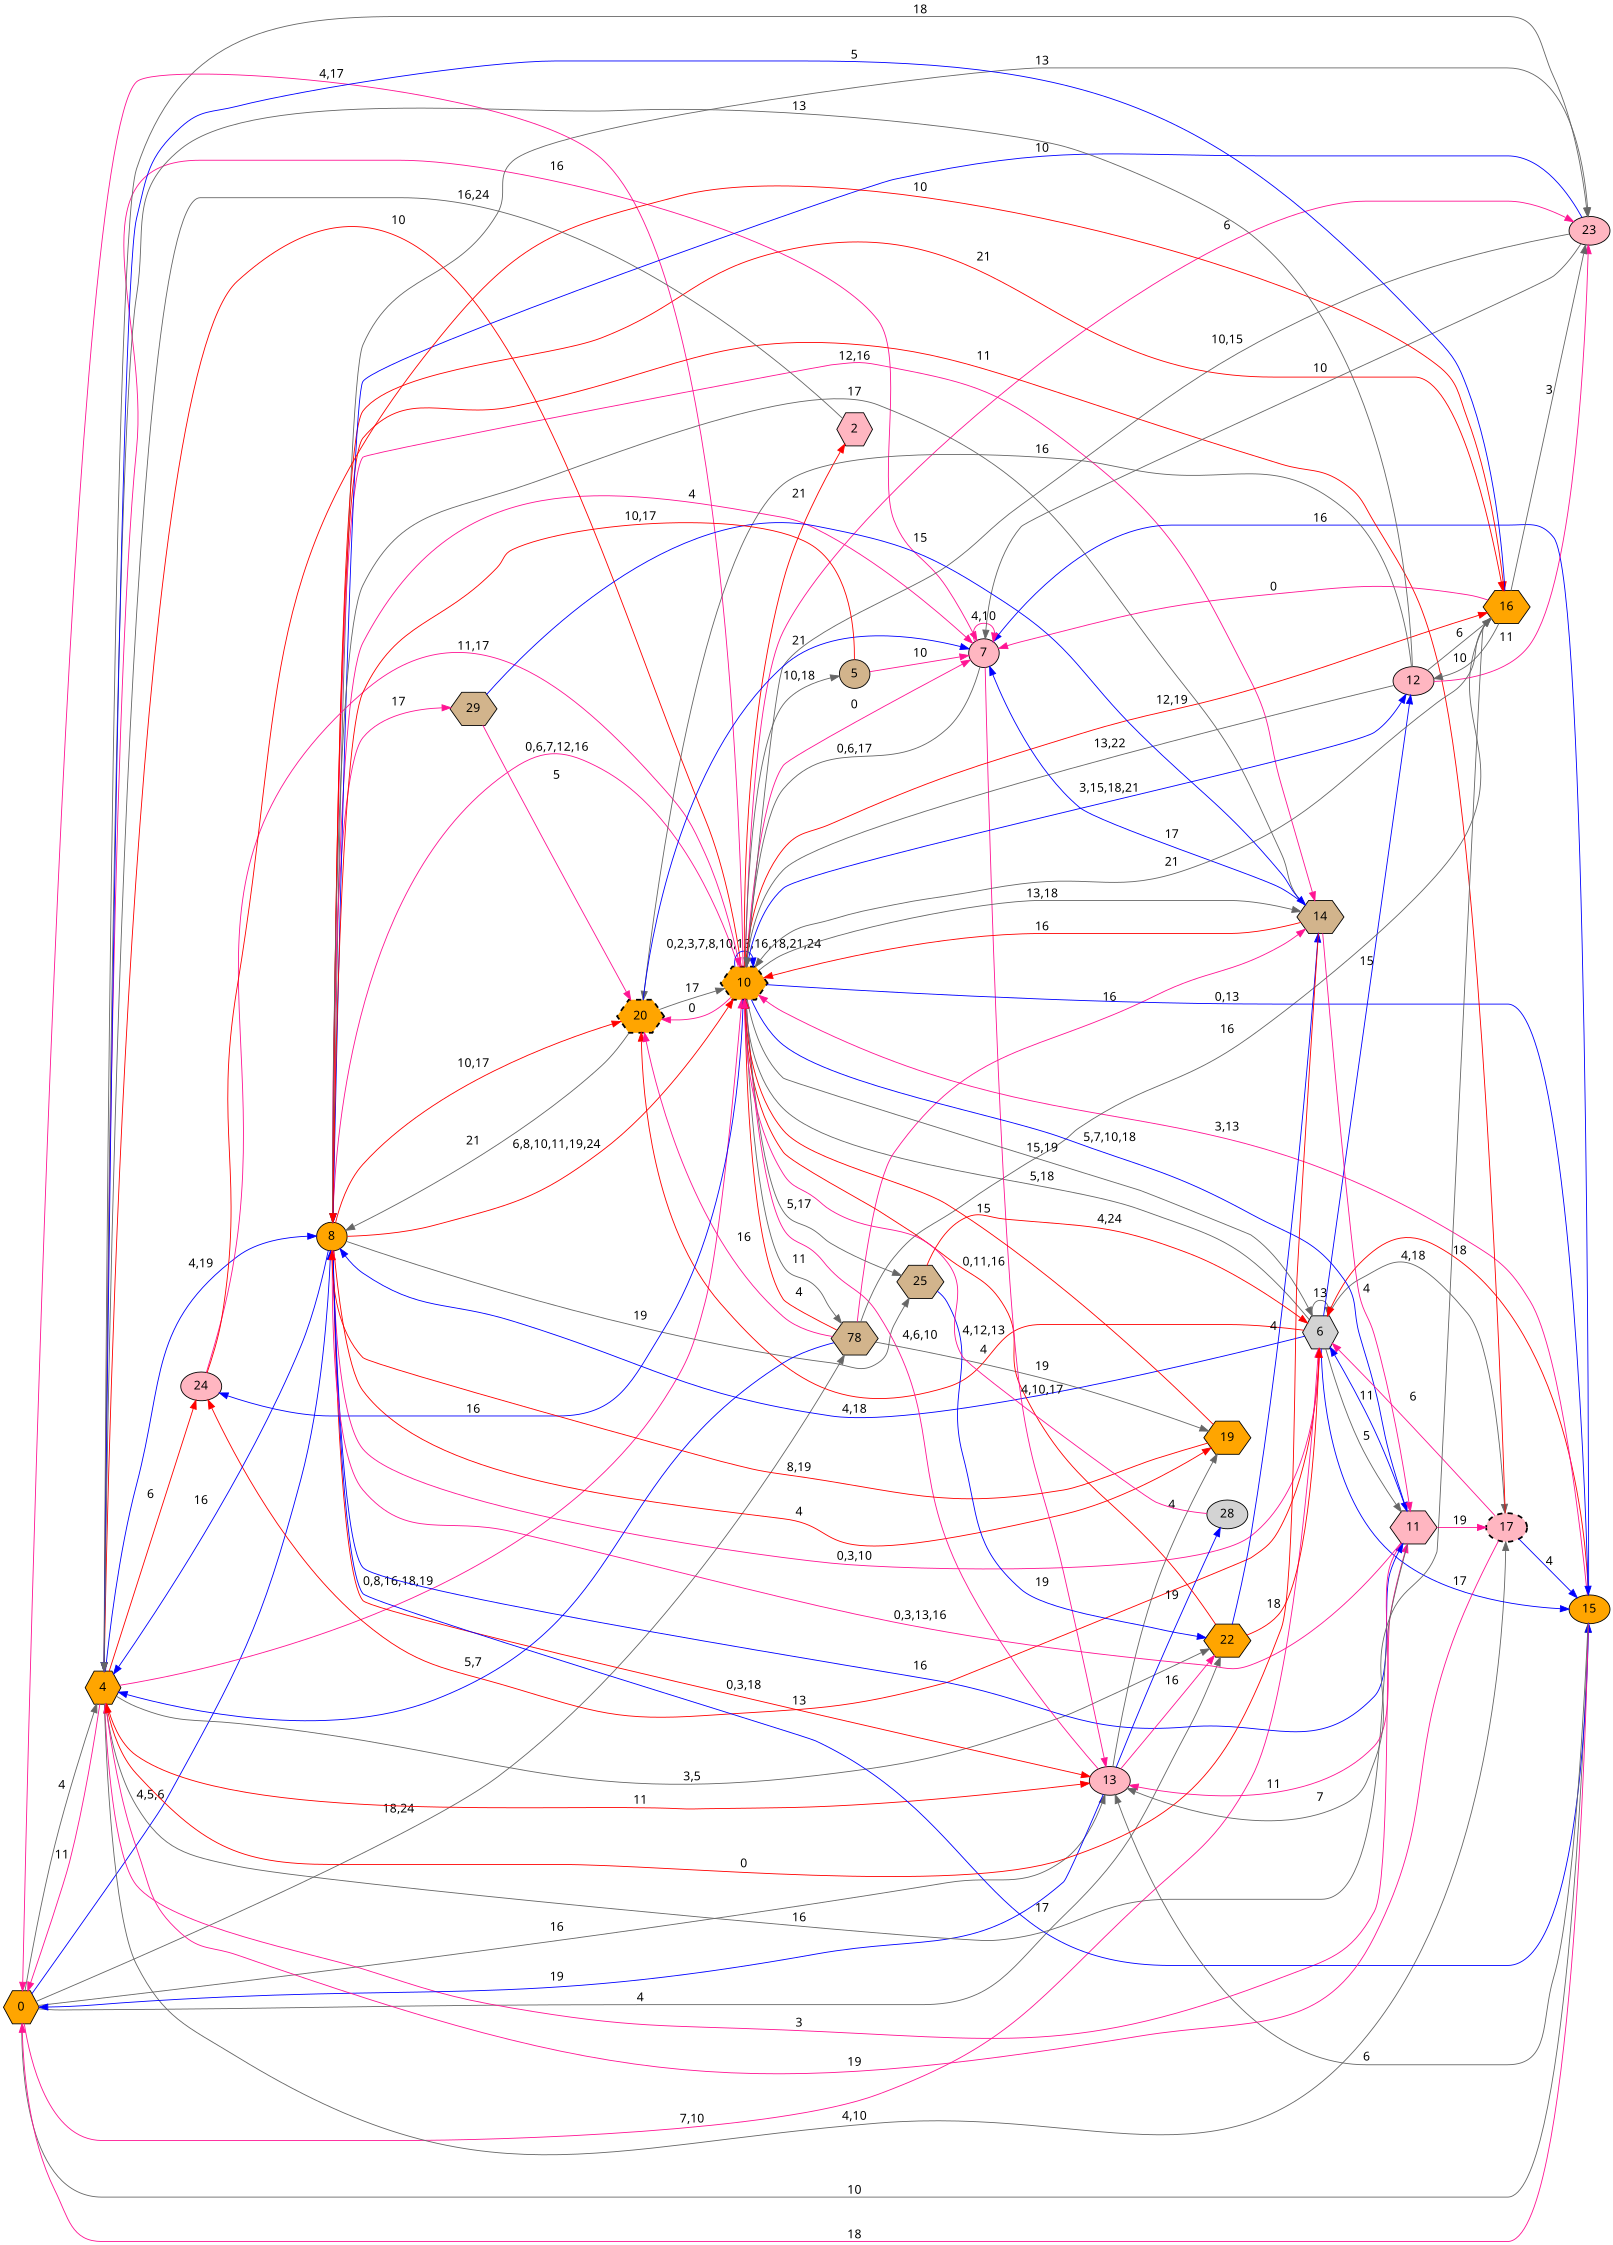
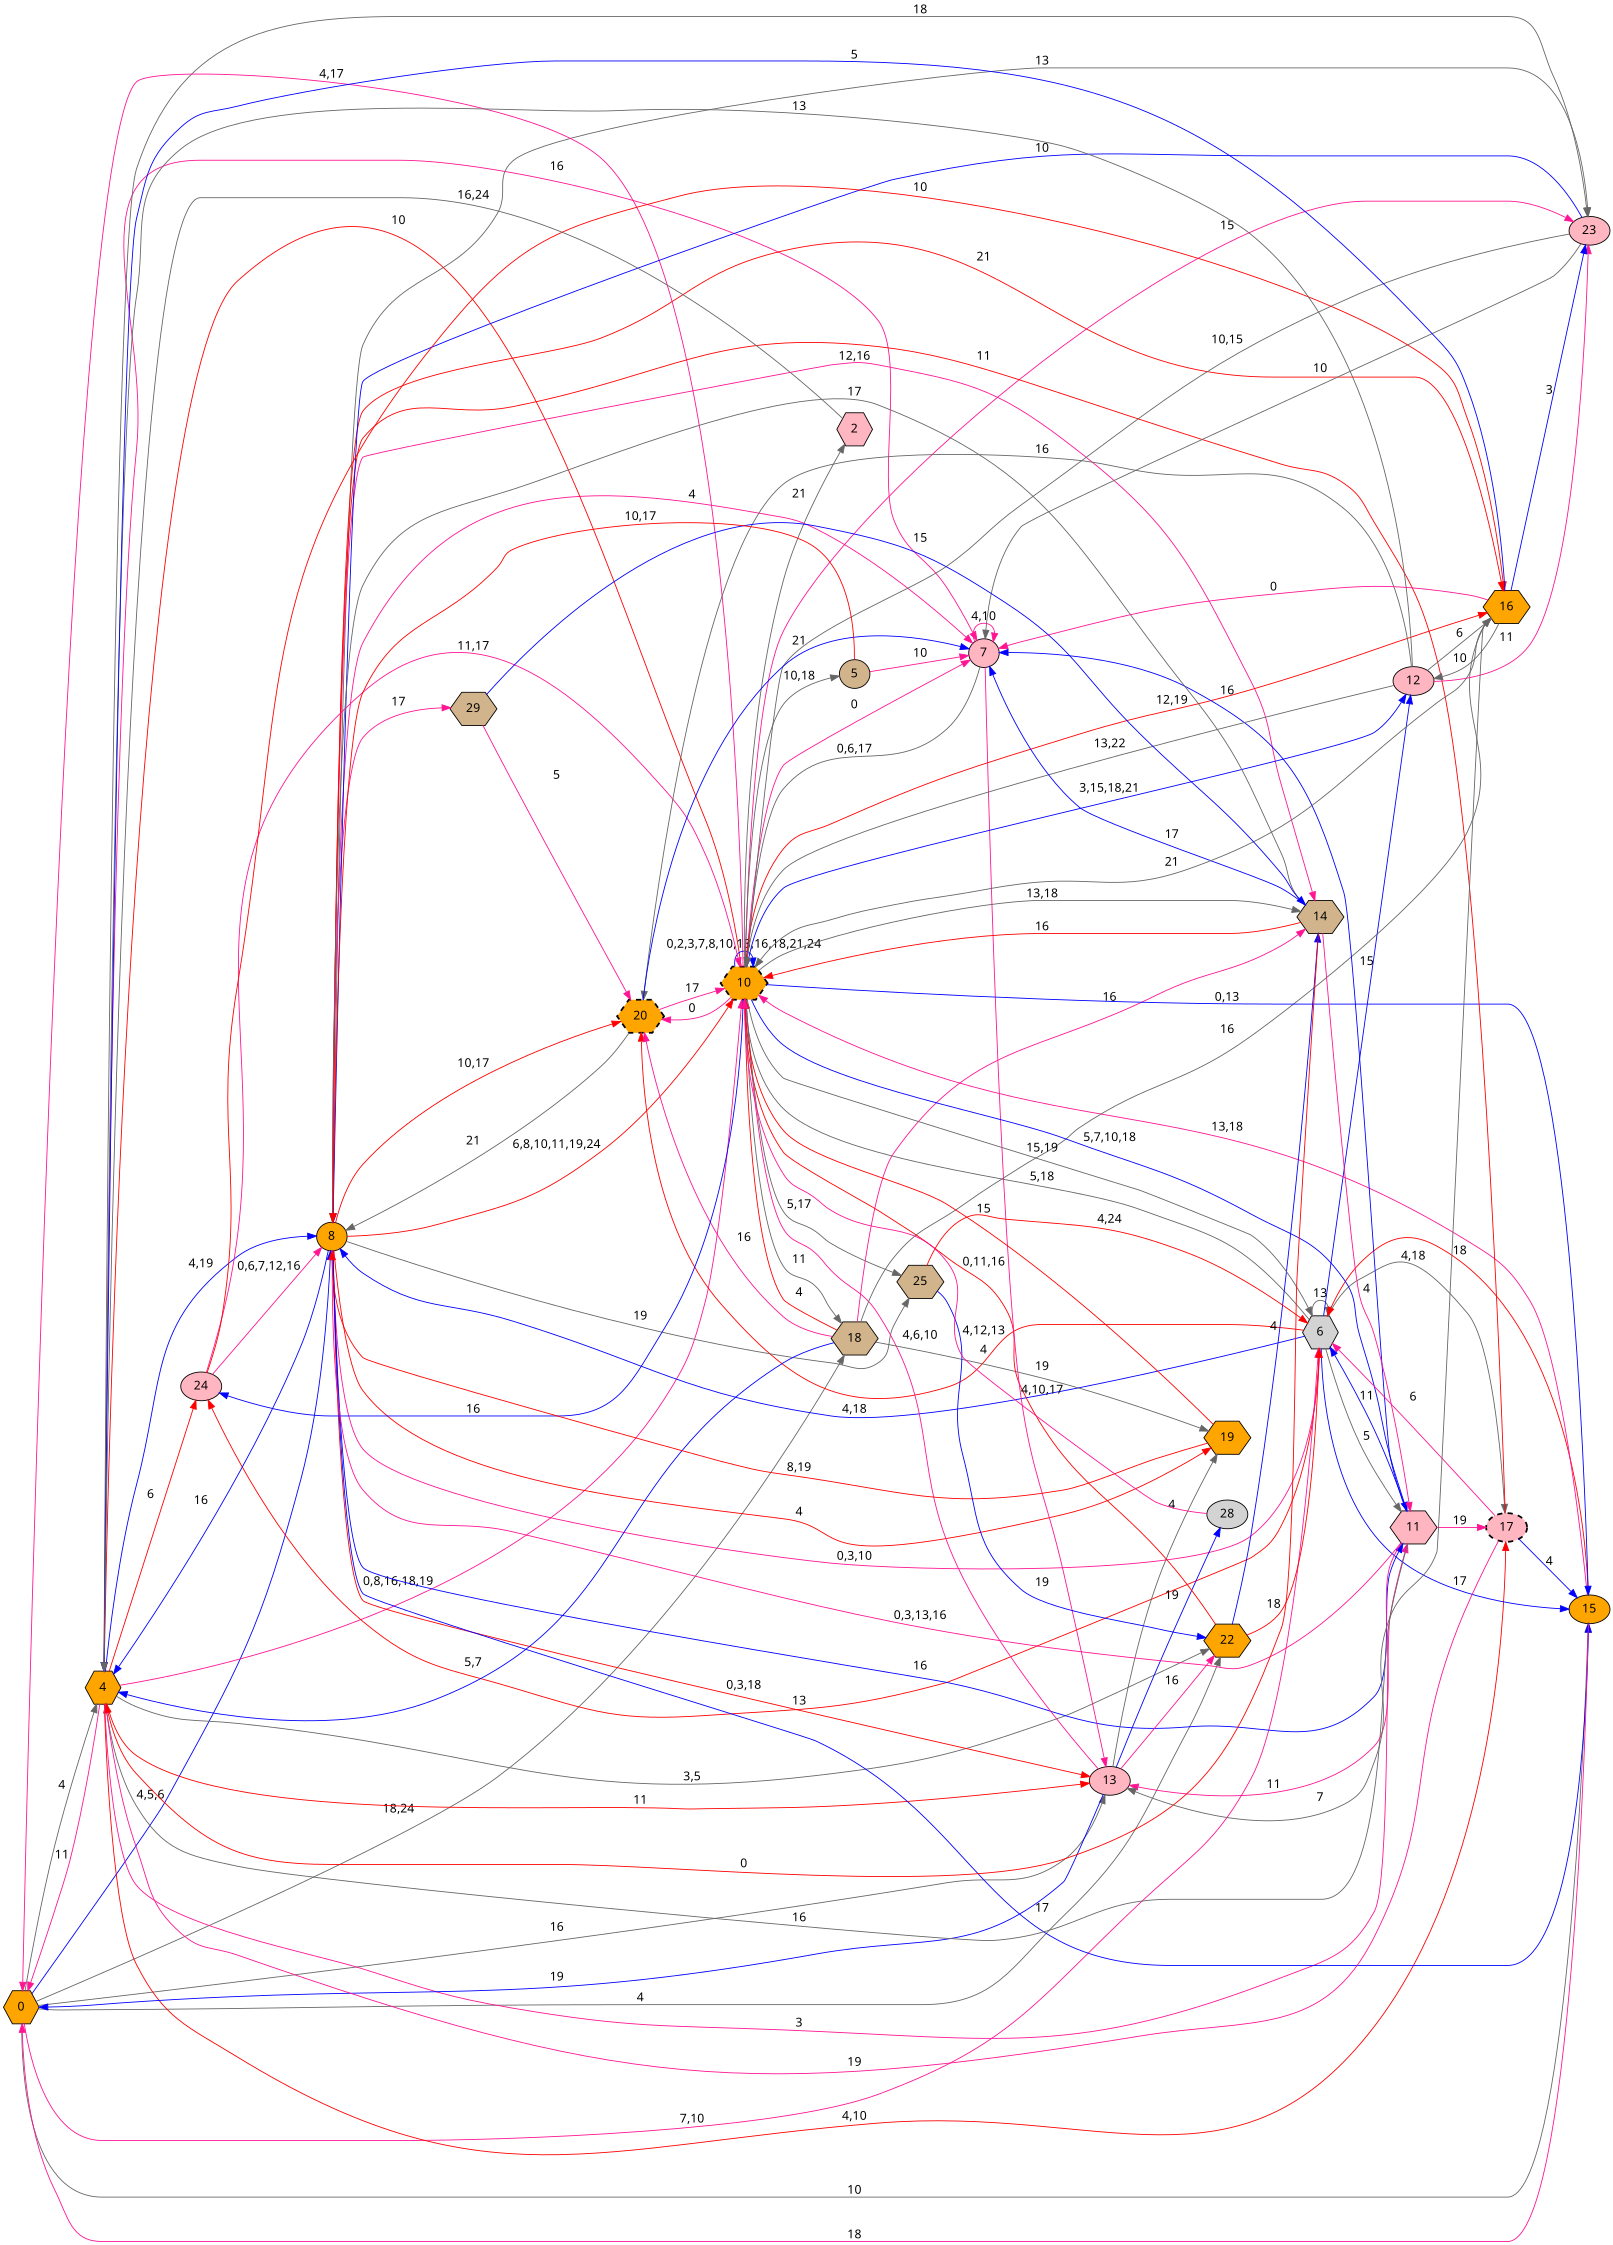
edge "10" -> "23": label "6" -> "15"
edge "16" -> "23": color gray40 -> blue
edge "10" -> "2": color red -> gray40
edge "15" -> "7": now "11" -> "7"
edge "10" -> "8": now "24" -> "8"
edge "20" -> "10": color gray40 -> deeppink
edge "15" -> "10": label "3,13" -> "13,18"
node "78": label "78" -> "18"
edge "15" -> "13": removed, label "6"
edge "4" -> "17": color gray40 -> red
